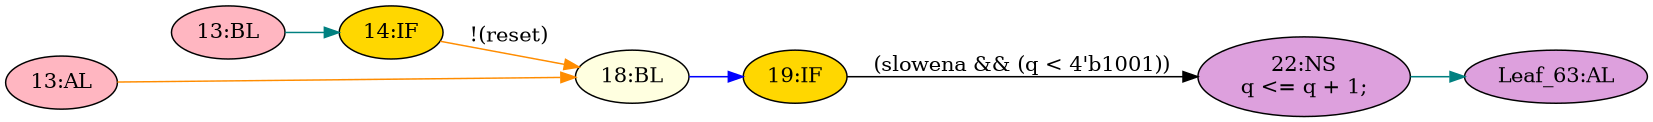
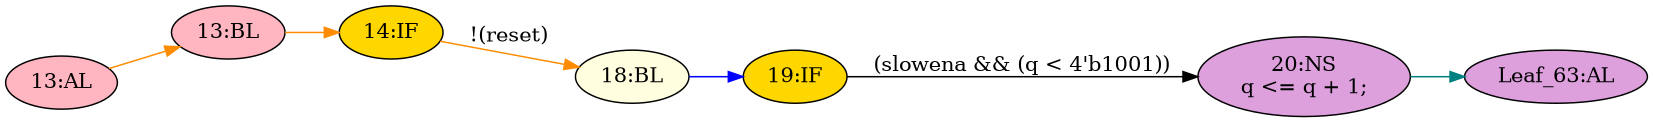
edge "13:BL" -> "14:IF": color teal -> darkorange
node "22:NS q <= q + 1;": label "22:NS q <= q + 1;" -> "20:NS q <= q + 1;"
edge "13:AL" -> "18:BL": now "13:AL" -> "13:BL"
